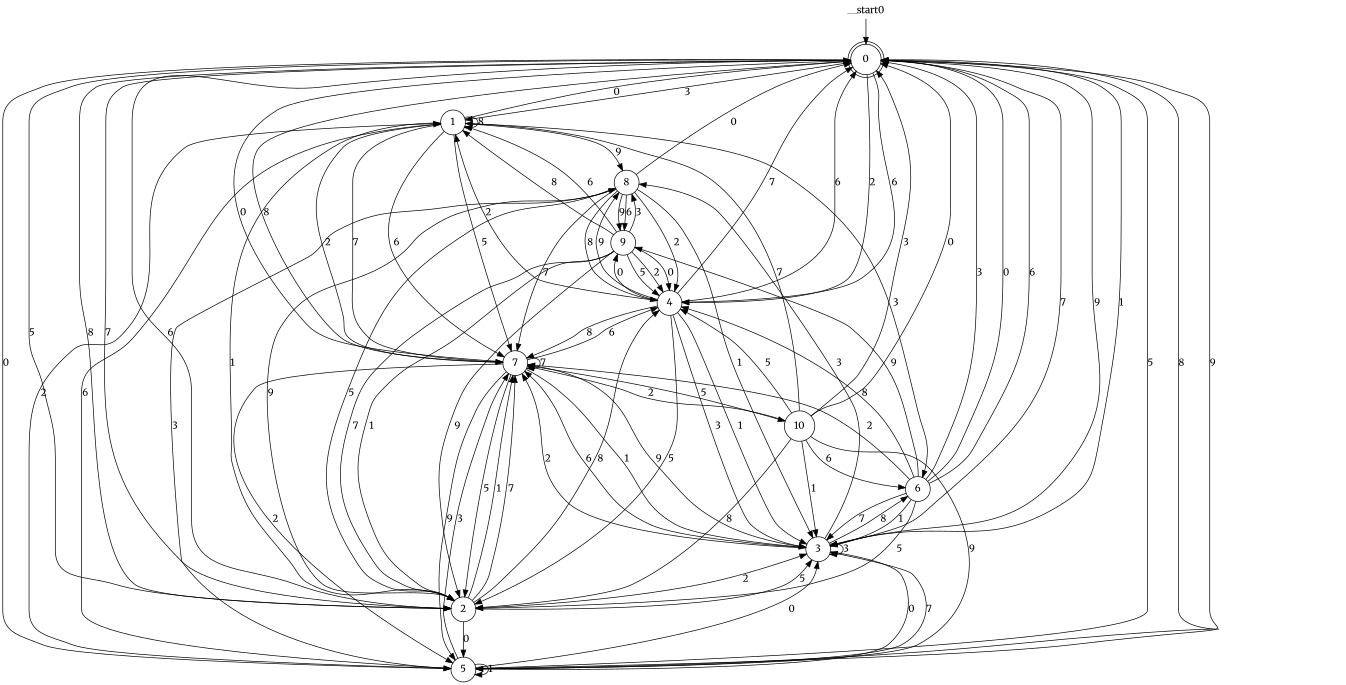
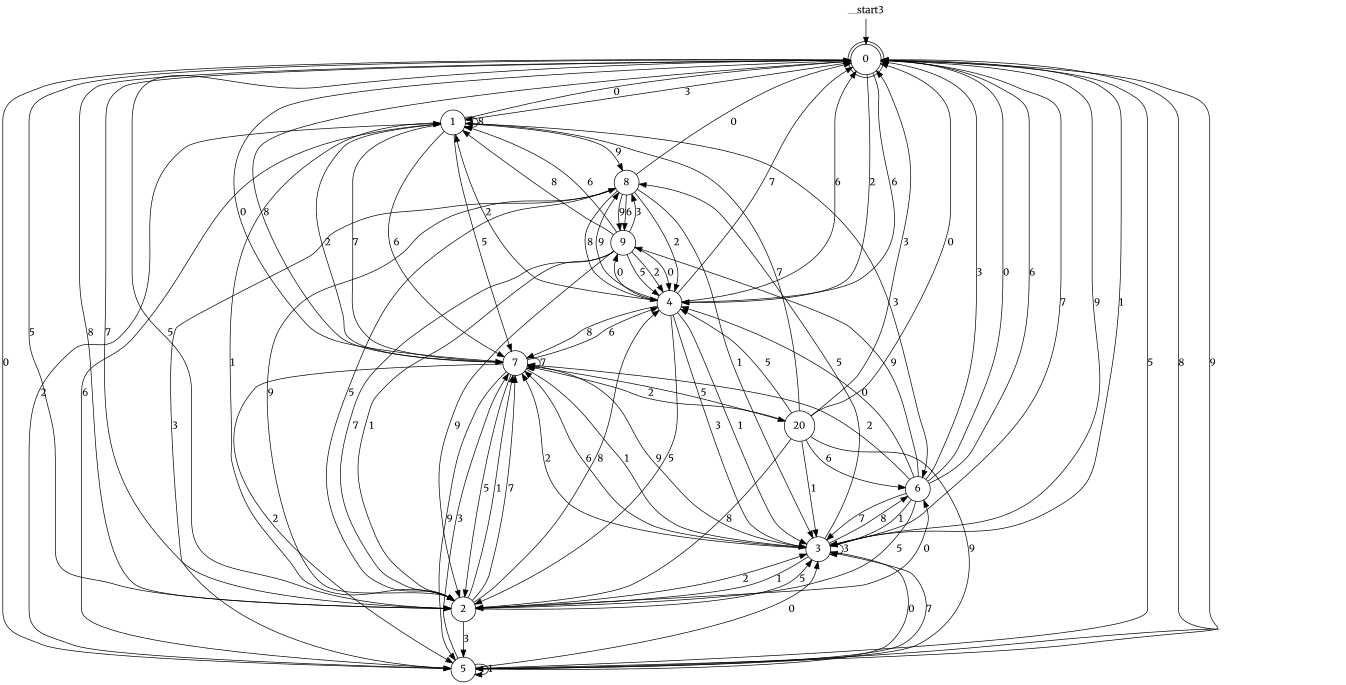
node "__start0": label "__start0" -> "__start3"
edge "8" -> "7": removed, label "7"
edge "2" -> "0": label "6" -> "5"
edge "3" -> "8": label "3" -> "5"
edge "6" -> "4": label "8" -> "0"
node "10": label "10" -> "20"
edge "2" -> "6": added, label "0"
edge "3" -> "2": added, label "1"
edge "2" -> "5": label "0" -> "3"
